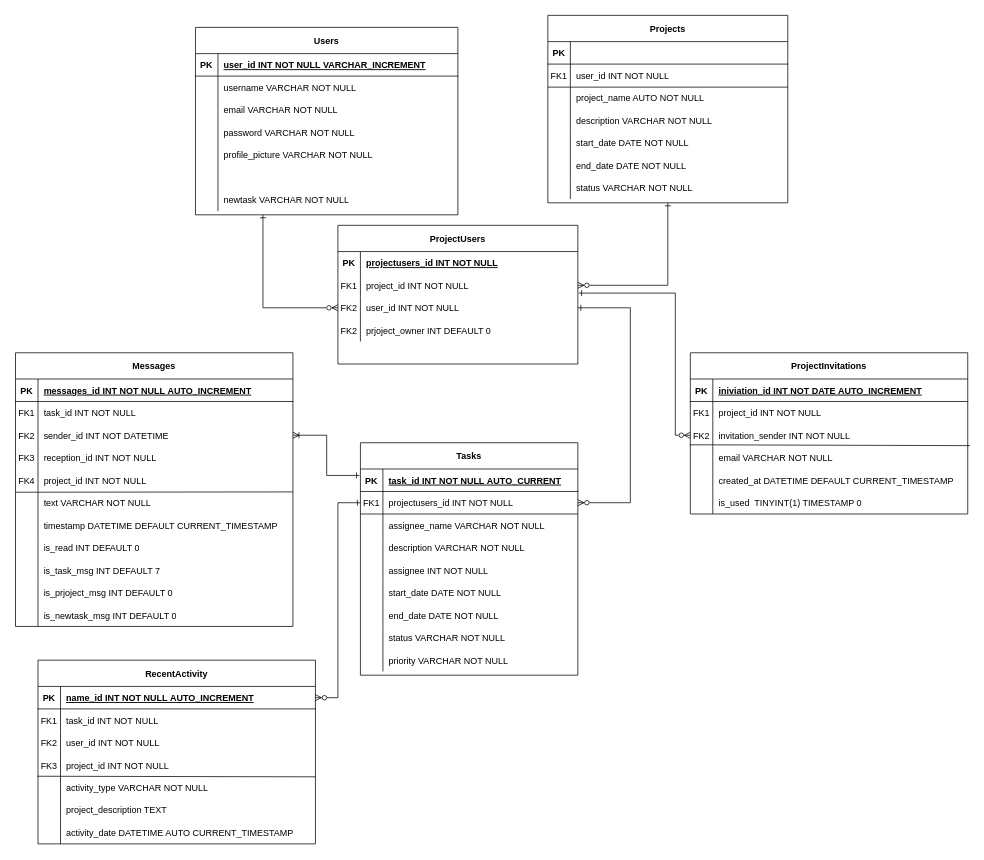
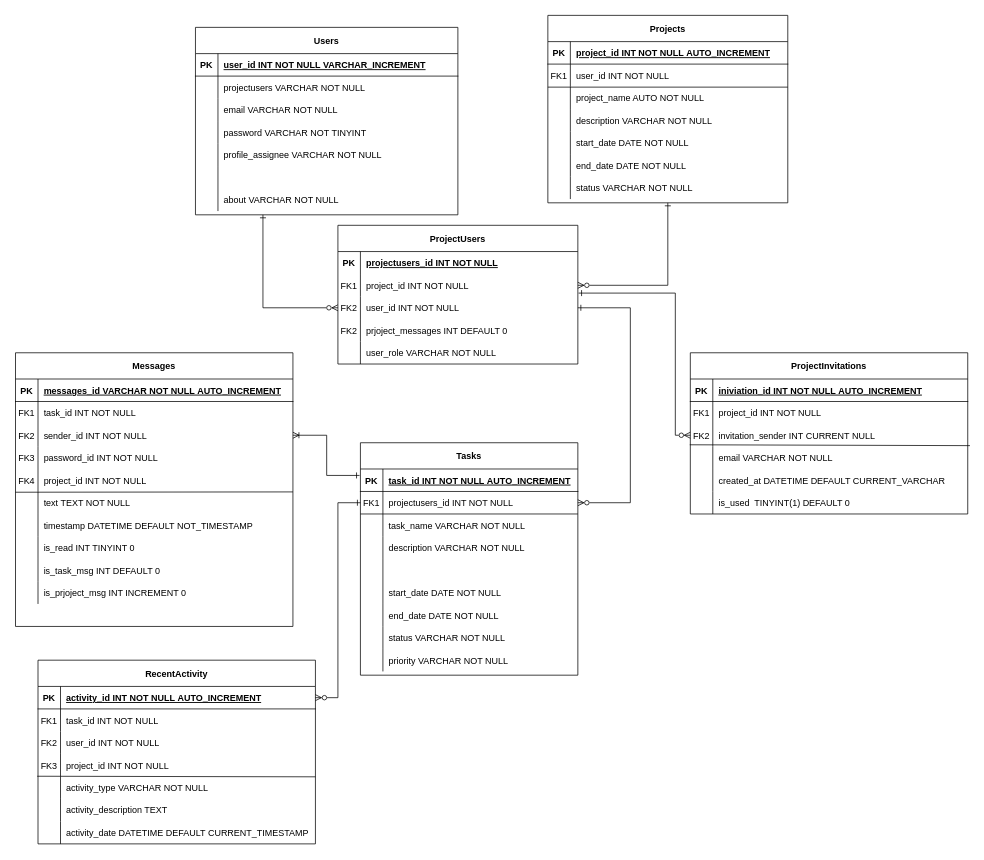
node "project_id INT NOT NULL AUTO_INCREMENT": added
node "username VARCHAR NOT NULL": label "username VARCHAR NOT NULL" -> "projectusers VARCHAR NOT NULL"
node "password VARCHAR NOT NULL": label "password VARCHAR NOT NULL" -> "password VARCHAR NOT TINYINT"
node "profile_picture VARCHAR NOT NULL": label "profile_picture VARCHAR NOT NULL" -> "profile_assignee VARCHAR NOT NULL"
node "newtask VARCHAR NOT NULL": label "newtask VARCHAR NOT NULL" -> "about VARCHAR NOT NULL"
node "prjoject_owner INT DEFAULT 0": label "prjoject_owner INT DEFAULT 0" -> "prjoject_messages INT DEFAULT 0"
node "user_role VARCHAR NOT NULL": added
node "messages_id INT NOT NULL AUTO_INCREMENT": label "messages_id INT NOT NULL AUTO_INCREMENT" -> "messages_id VARCHAR NOT NULL AUTO_INCREMENT"
node "iniviation_id INT NOT DATE AUTO_INCREMENT": label "iniviation_id INT NOT DATE AUTO_INCREMENT" -> "iniviation_id INT NOT NULL AUTO_INCREMENT"
node "sender_id INT NOT DATETIME": label "sender_id INT NOT DATETIME" -> "sender_id INT NOT NULL"
node "invitation_sender INT NOT NULL": label "invitation_sender INT NOT NULL" -> "invitation_sender INT CURRENT NULL"
node "reception_id INT NOT NULL": label "reception_id INT NOT NULL" -> "password_id INT NOT NULL"
node "task_id INT NOT NULL AUTO_CURRENT": label "task_id INT NOT NULL AUTO_CURRENT" -> "task_id INT NOT NULL AUTO_INCREMENT"
node "created_at DATETIME DEFAULT CURRENT_TIMESTAMP": label "created_at DATETIME DEFAULT CURRENT_TIMESTAMP" -> "created_at DATETIME DEFAULT CURRENT_VARCHAR"
node "text VARCHAR NOT NULL": label "text VARCHAR NOT NULL" -> "text TEXT NOT NULL"
node "is_used TINYINT(1) TIMESTAMP 0": label "is_used TINYINT(1) TIMESTAMP 0" -> "is_used TINYINT(1) DEFAULT 0"
node "timestamp DATETIME DEFAULT CURRENT_TIMESTAMP": label "timestamp DATETIME DEFAULT CURRENT_TIMESTAMP" -> "timestamp DATETIME DEFAULT NOT_TIMESTAMP"
node "assignee_name VARCHAR NOT NULL": label "assignee_name VARCHAR NOT NULL" -> "task_name VARCHAR NOT NULL"
node "is_read INT DEFAULT 0": label "is_read INT DEFAULT 0" -> "is_read INT TINYINT 0"
node "assignee INT NOT NULL": removed
node "is_task_msg INT DEFAULT 7": label "is_task_msg INT DEFAULT 7" -> "is_task_msg INT DEFAULT 0"
node "is_prjoject_msg INT DEFAULT 0": label "is_prjoject_msg INT DEFAULT 0" -> "is_prjoject_msg INT INCREMENT 0"
node "is_newtask_msg INT DEFAULT 0": removed
node "name_id INT NOT NULL AUTO_INCREMENT": label "name_id INT NOT NULL AUTO_INCREMENT" -> "activity_id INT NOT NULL AUTO_INCREMENT"
node "project_description TEXT": label "project_description TEXT" -> "activity_description TEXT"
node "activity_date DATETIME AUTO CURRENT_TIMESTAMP": label "activity_date DATETIME AUTO CURRENT_TIMESTAMP" -> "activity_date DATETIME DEFAULT CURRENT_TIMESTAMP"
